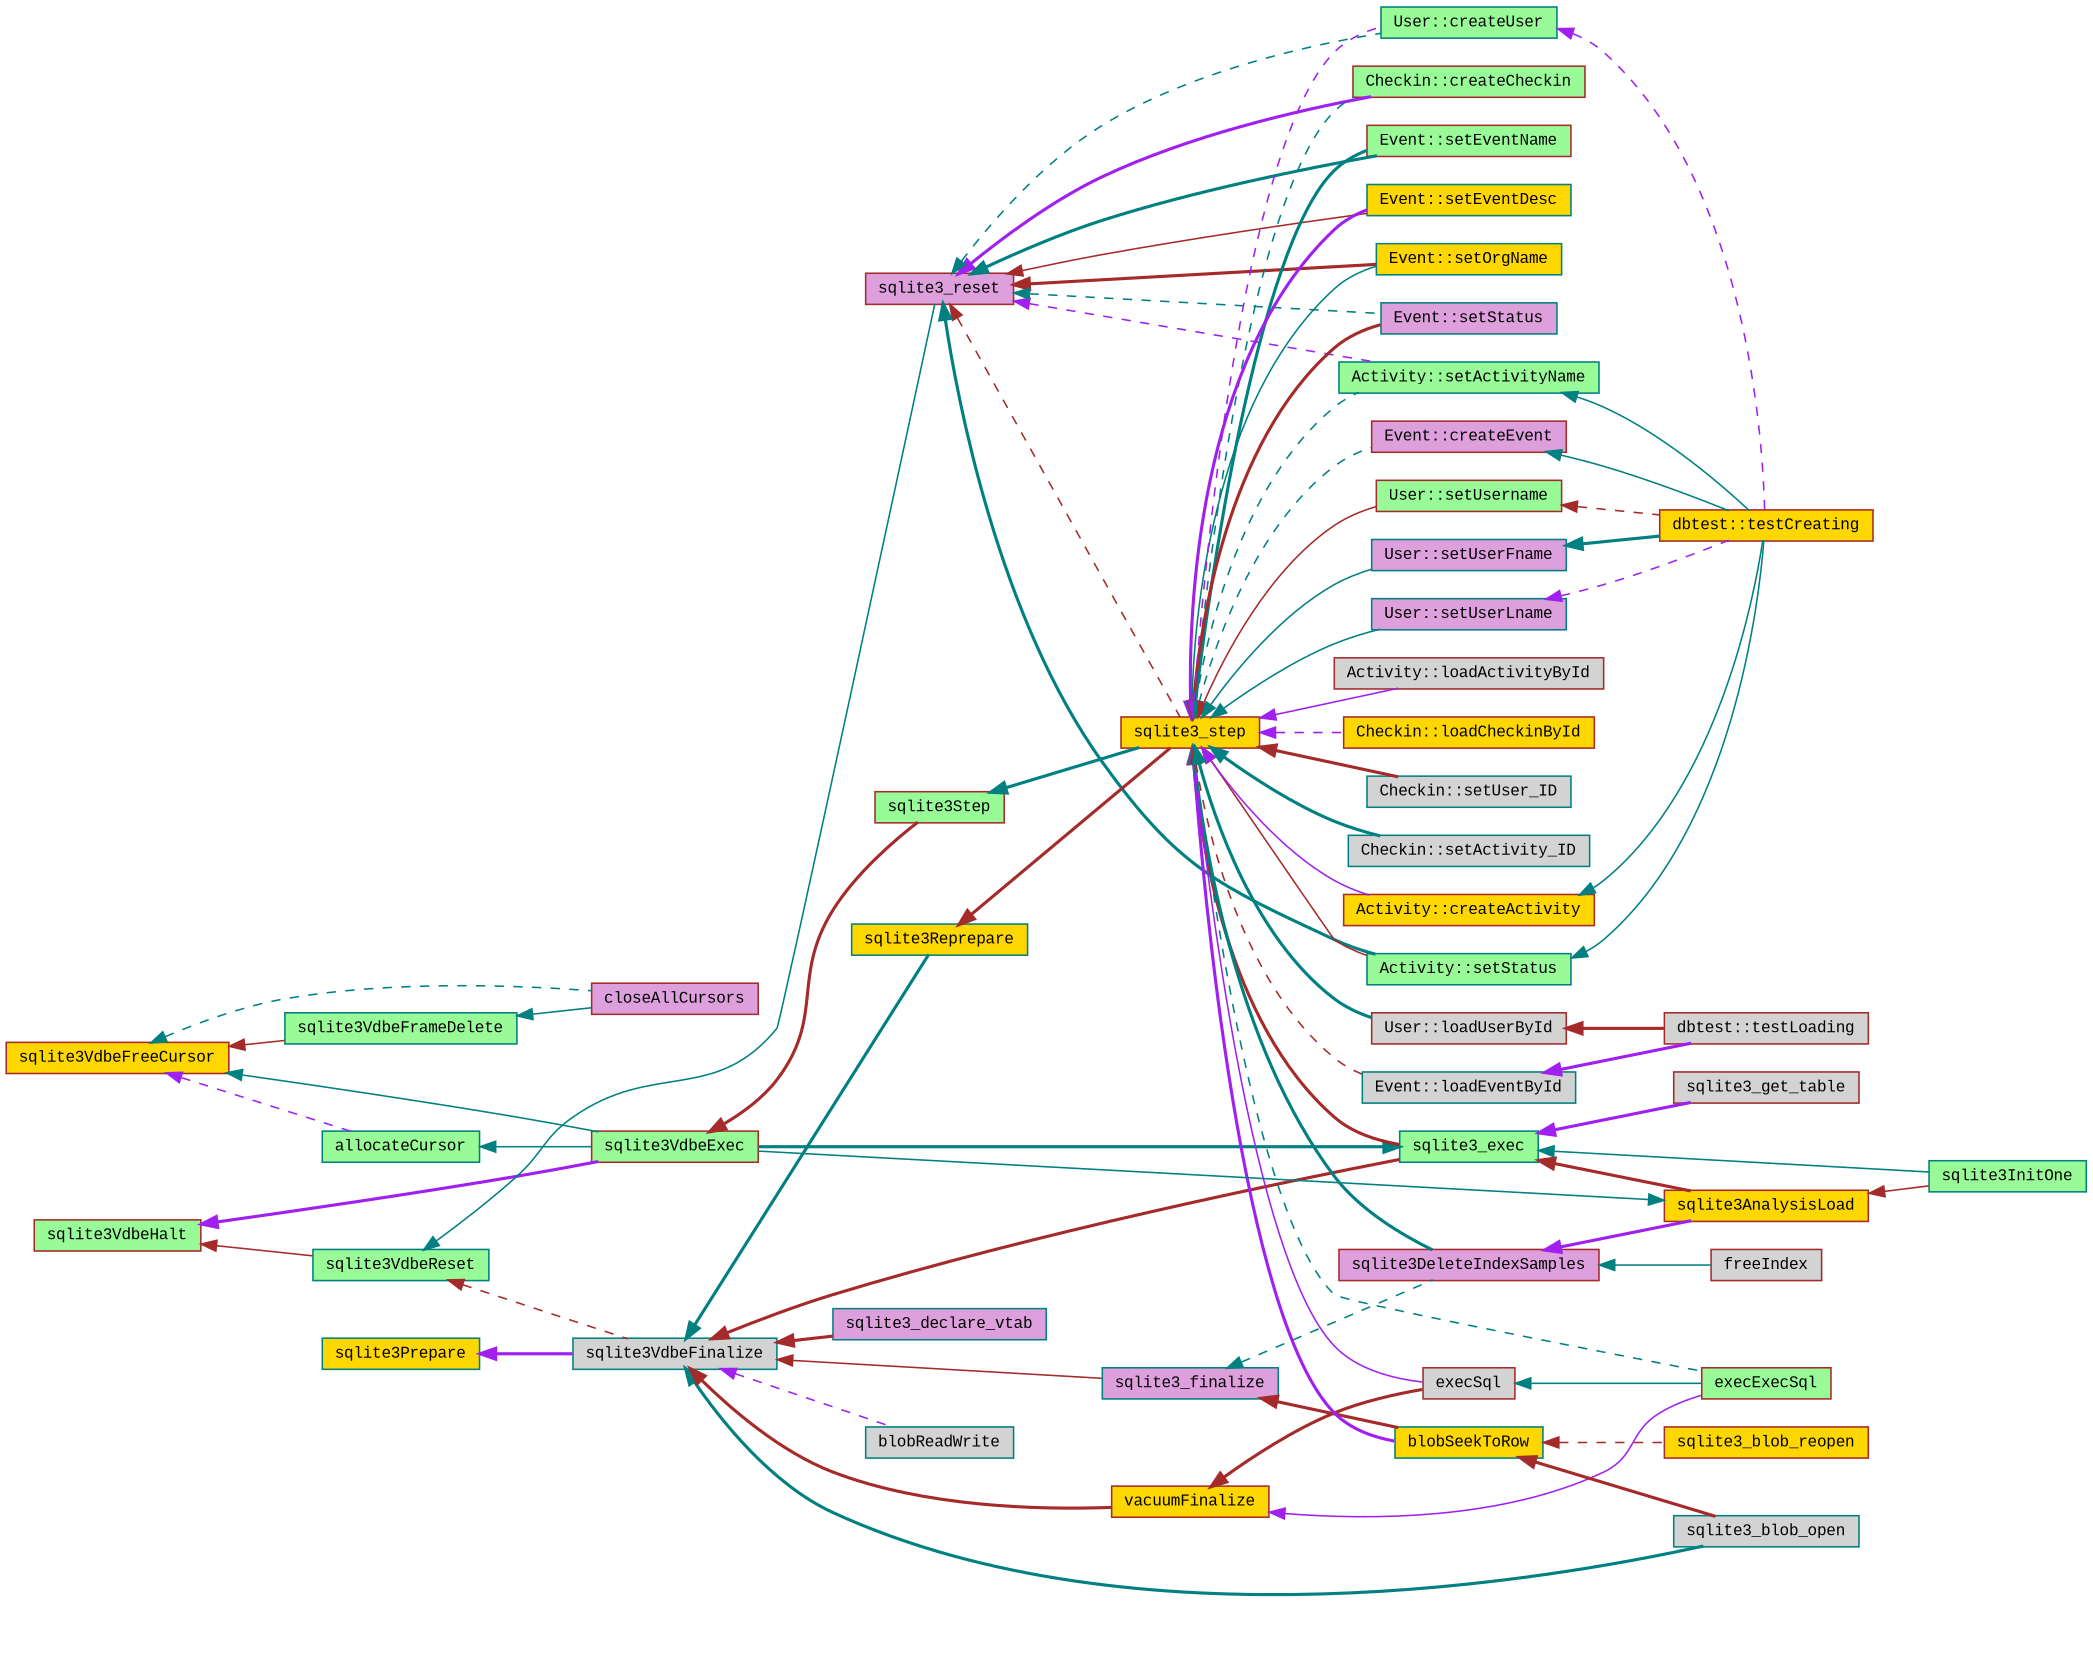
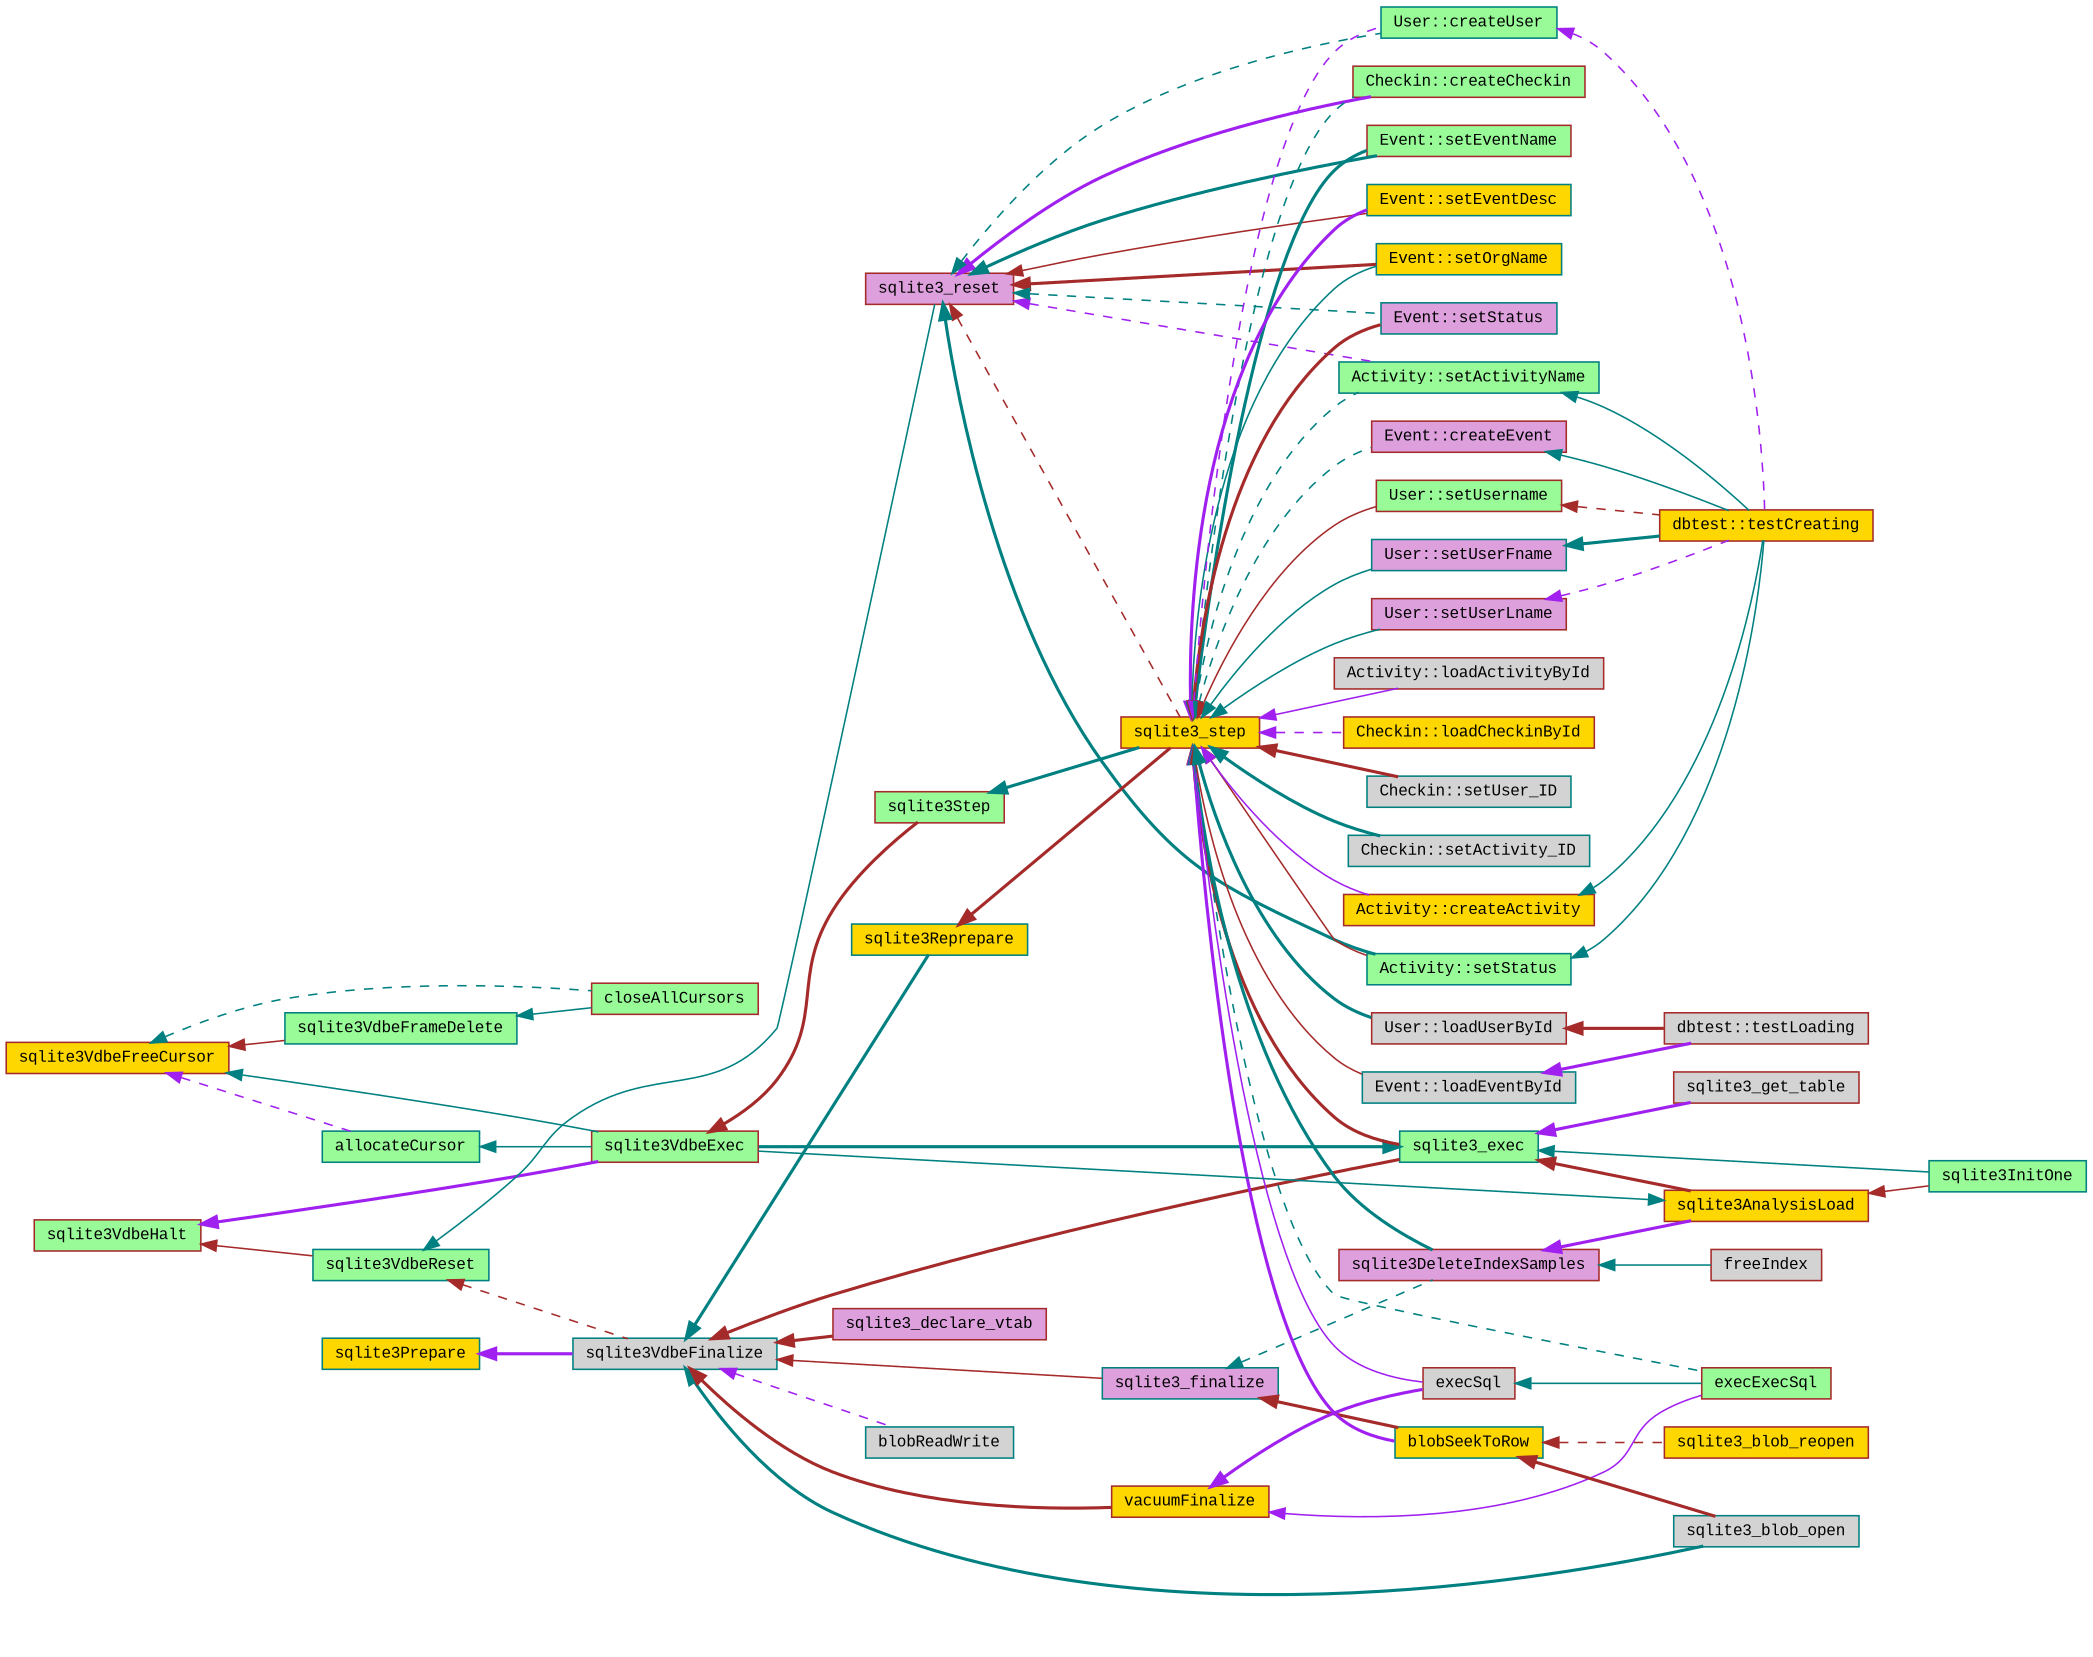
node "User::setUserLname": color teal -> brown
edge "Event::loadEventById" -> "sqlite3_step": style dashed -> solid
node "closeAllCursors": fillcolor plum -> palegreen
node "sqlite3_declare_vtab": color teal -> brown
edge "execSql" -> "vacuumFinalize": color brown -> purple
